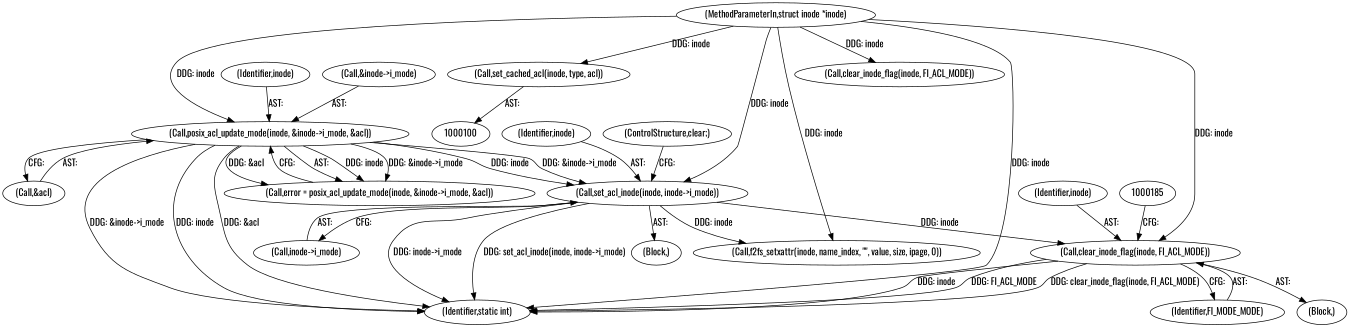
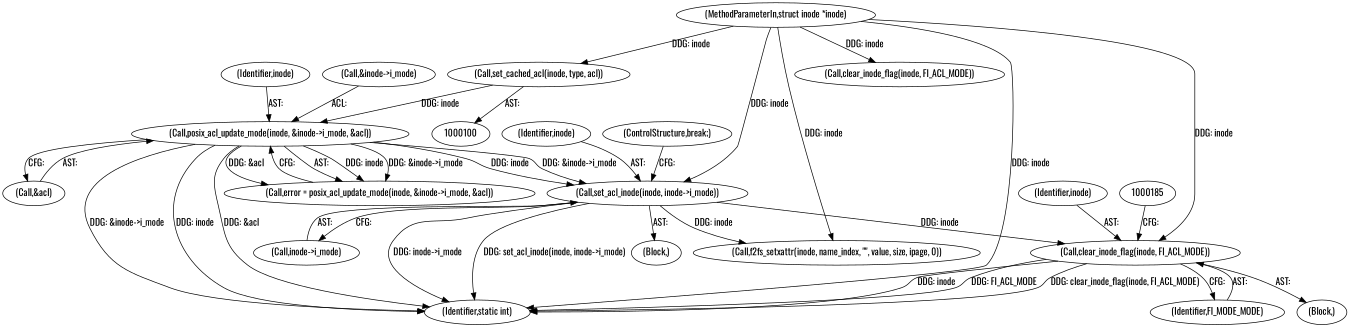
edge "(MethodParameterIn,struct inode *inode)" -> "(Call,posix_acl_update_mode(inode, &inode->i_mode, &acl))": now "(Call,set_cached_acl(inode, type, acl))" -> "(Call,posix_acl_update_mode(inode, &inode->i_mode, &acl))"
edge "(Call,&inode->i_mode)" -> "(Call,posix_acl_update_mode(inode, &inode->i_mode, &acl))": label "AST: " -> "ACL: "
node "(ControlStructure,clear;)": label "(ControlStructure,clear;)" -> "(ControlStructure,break;)"
